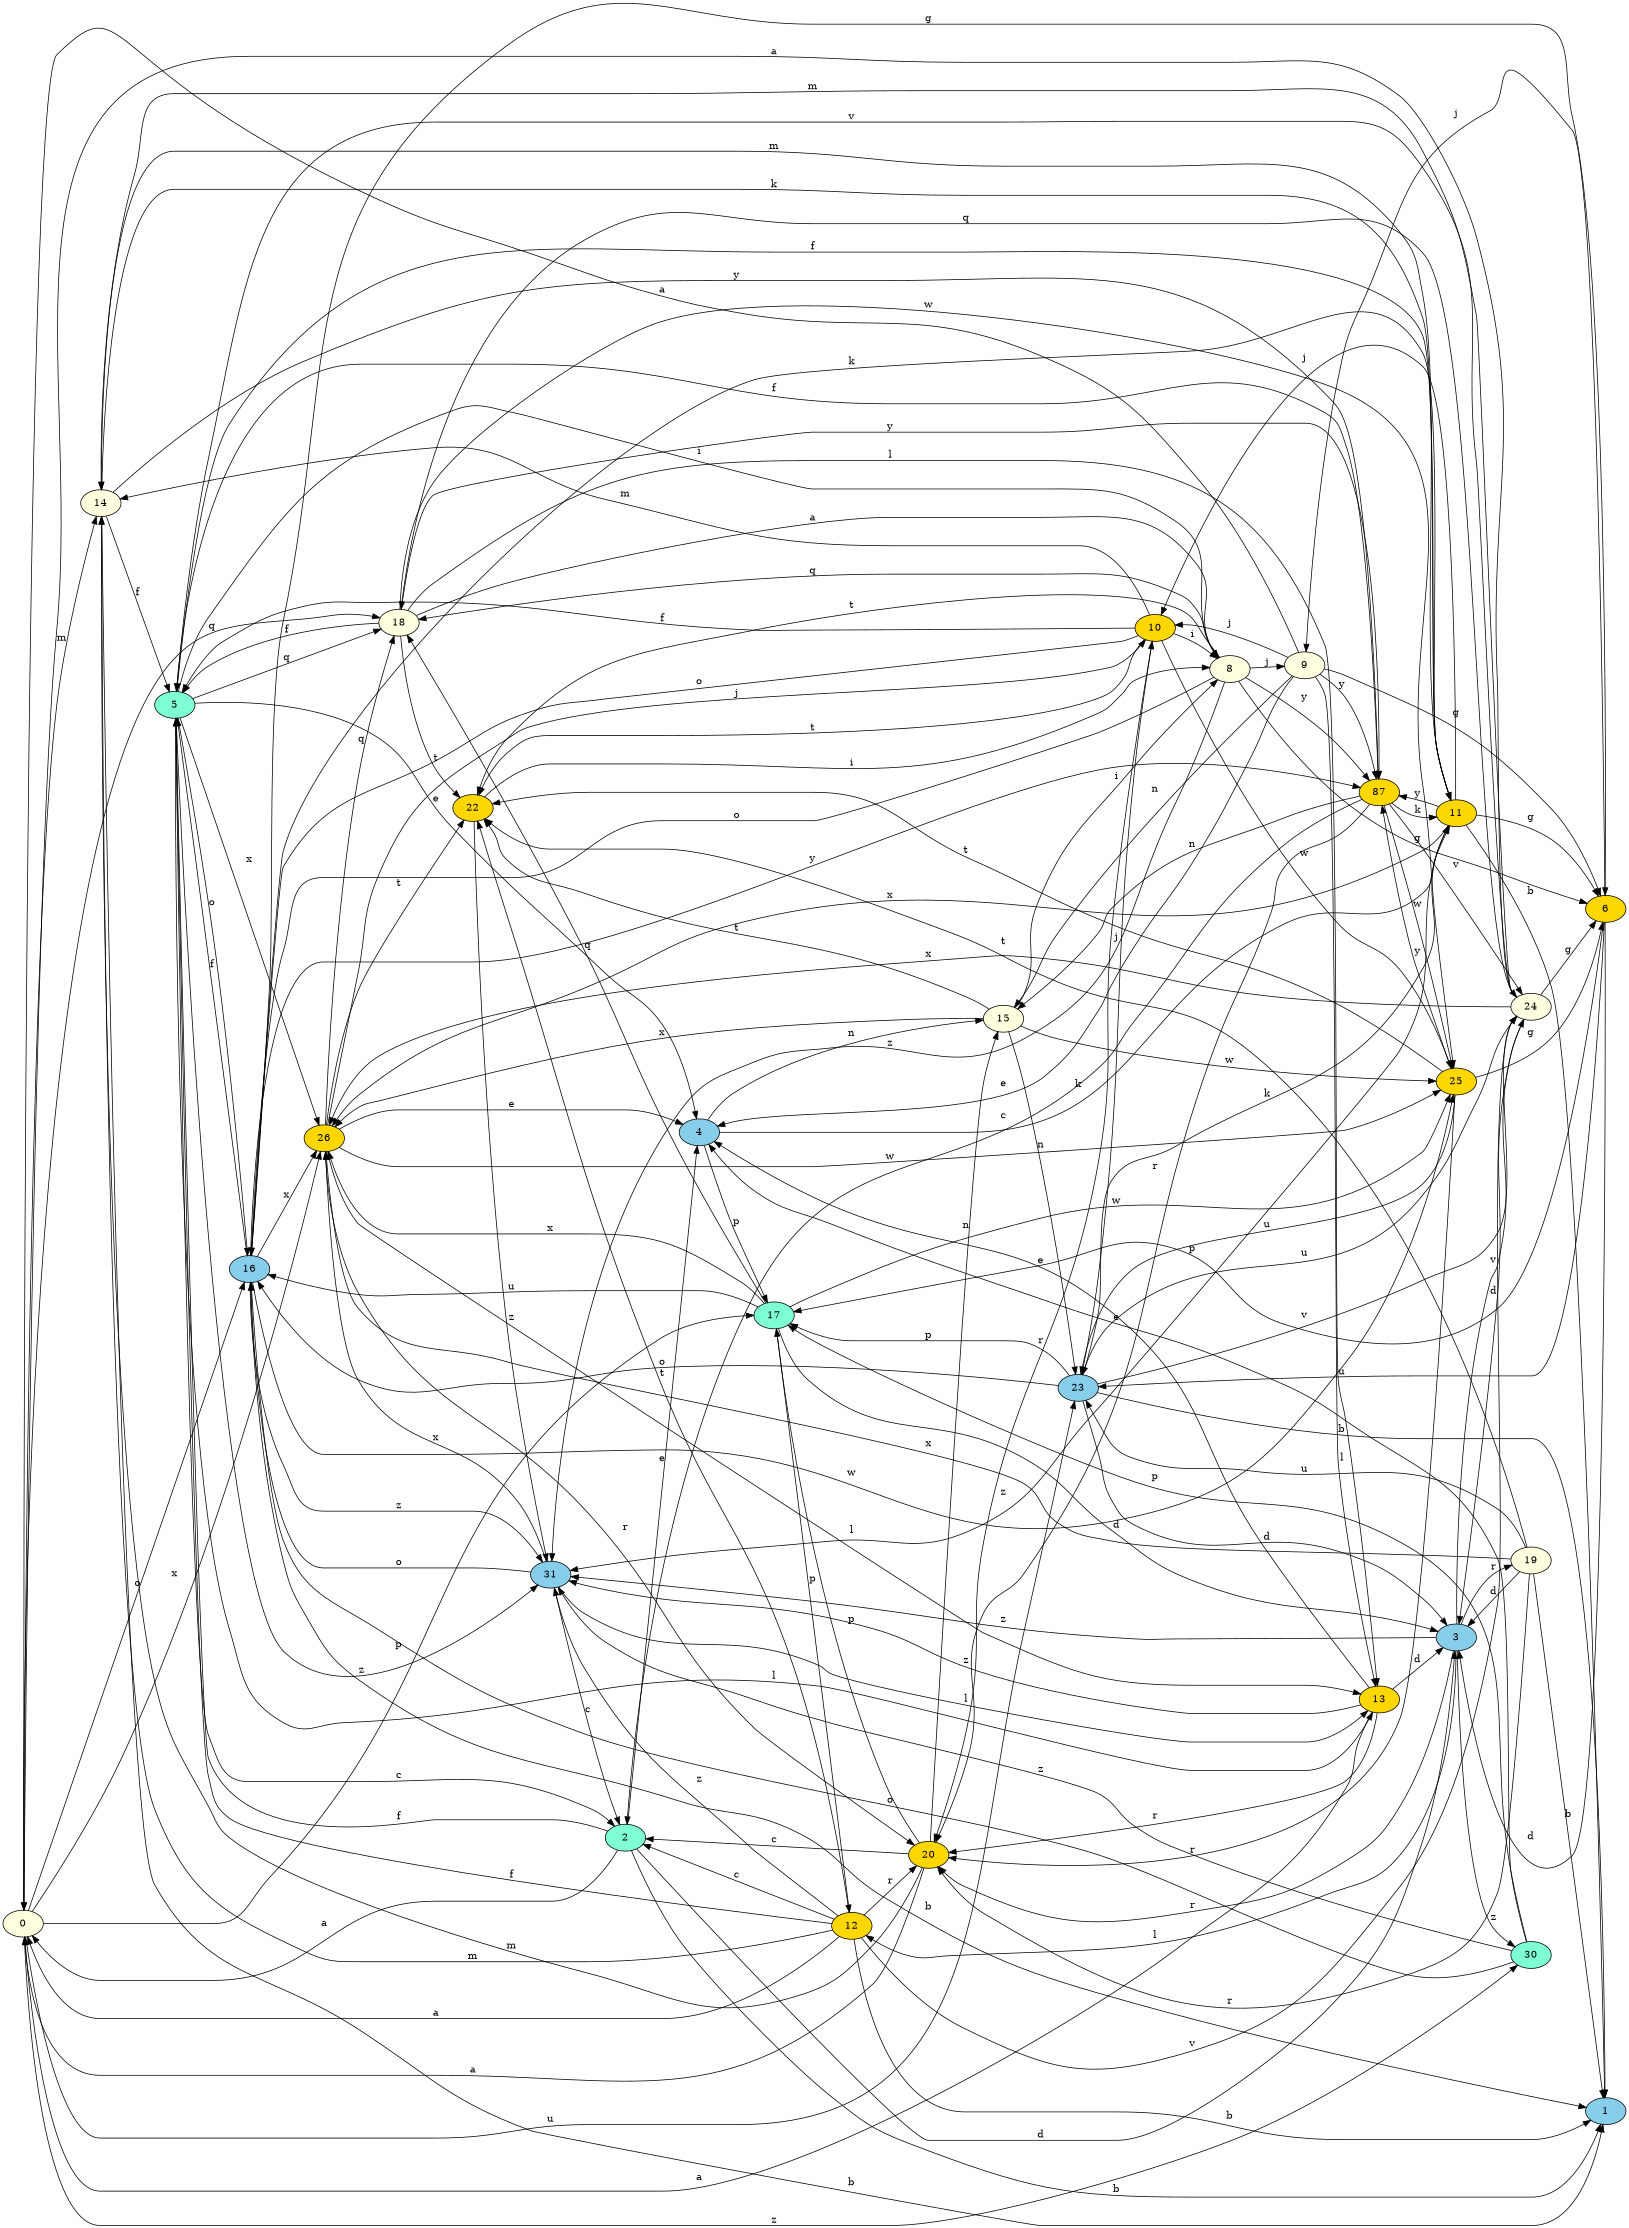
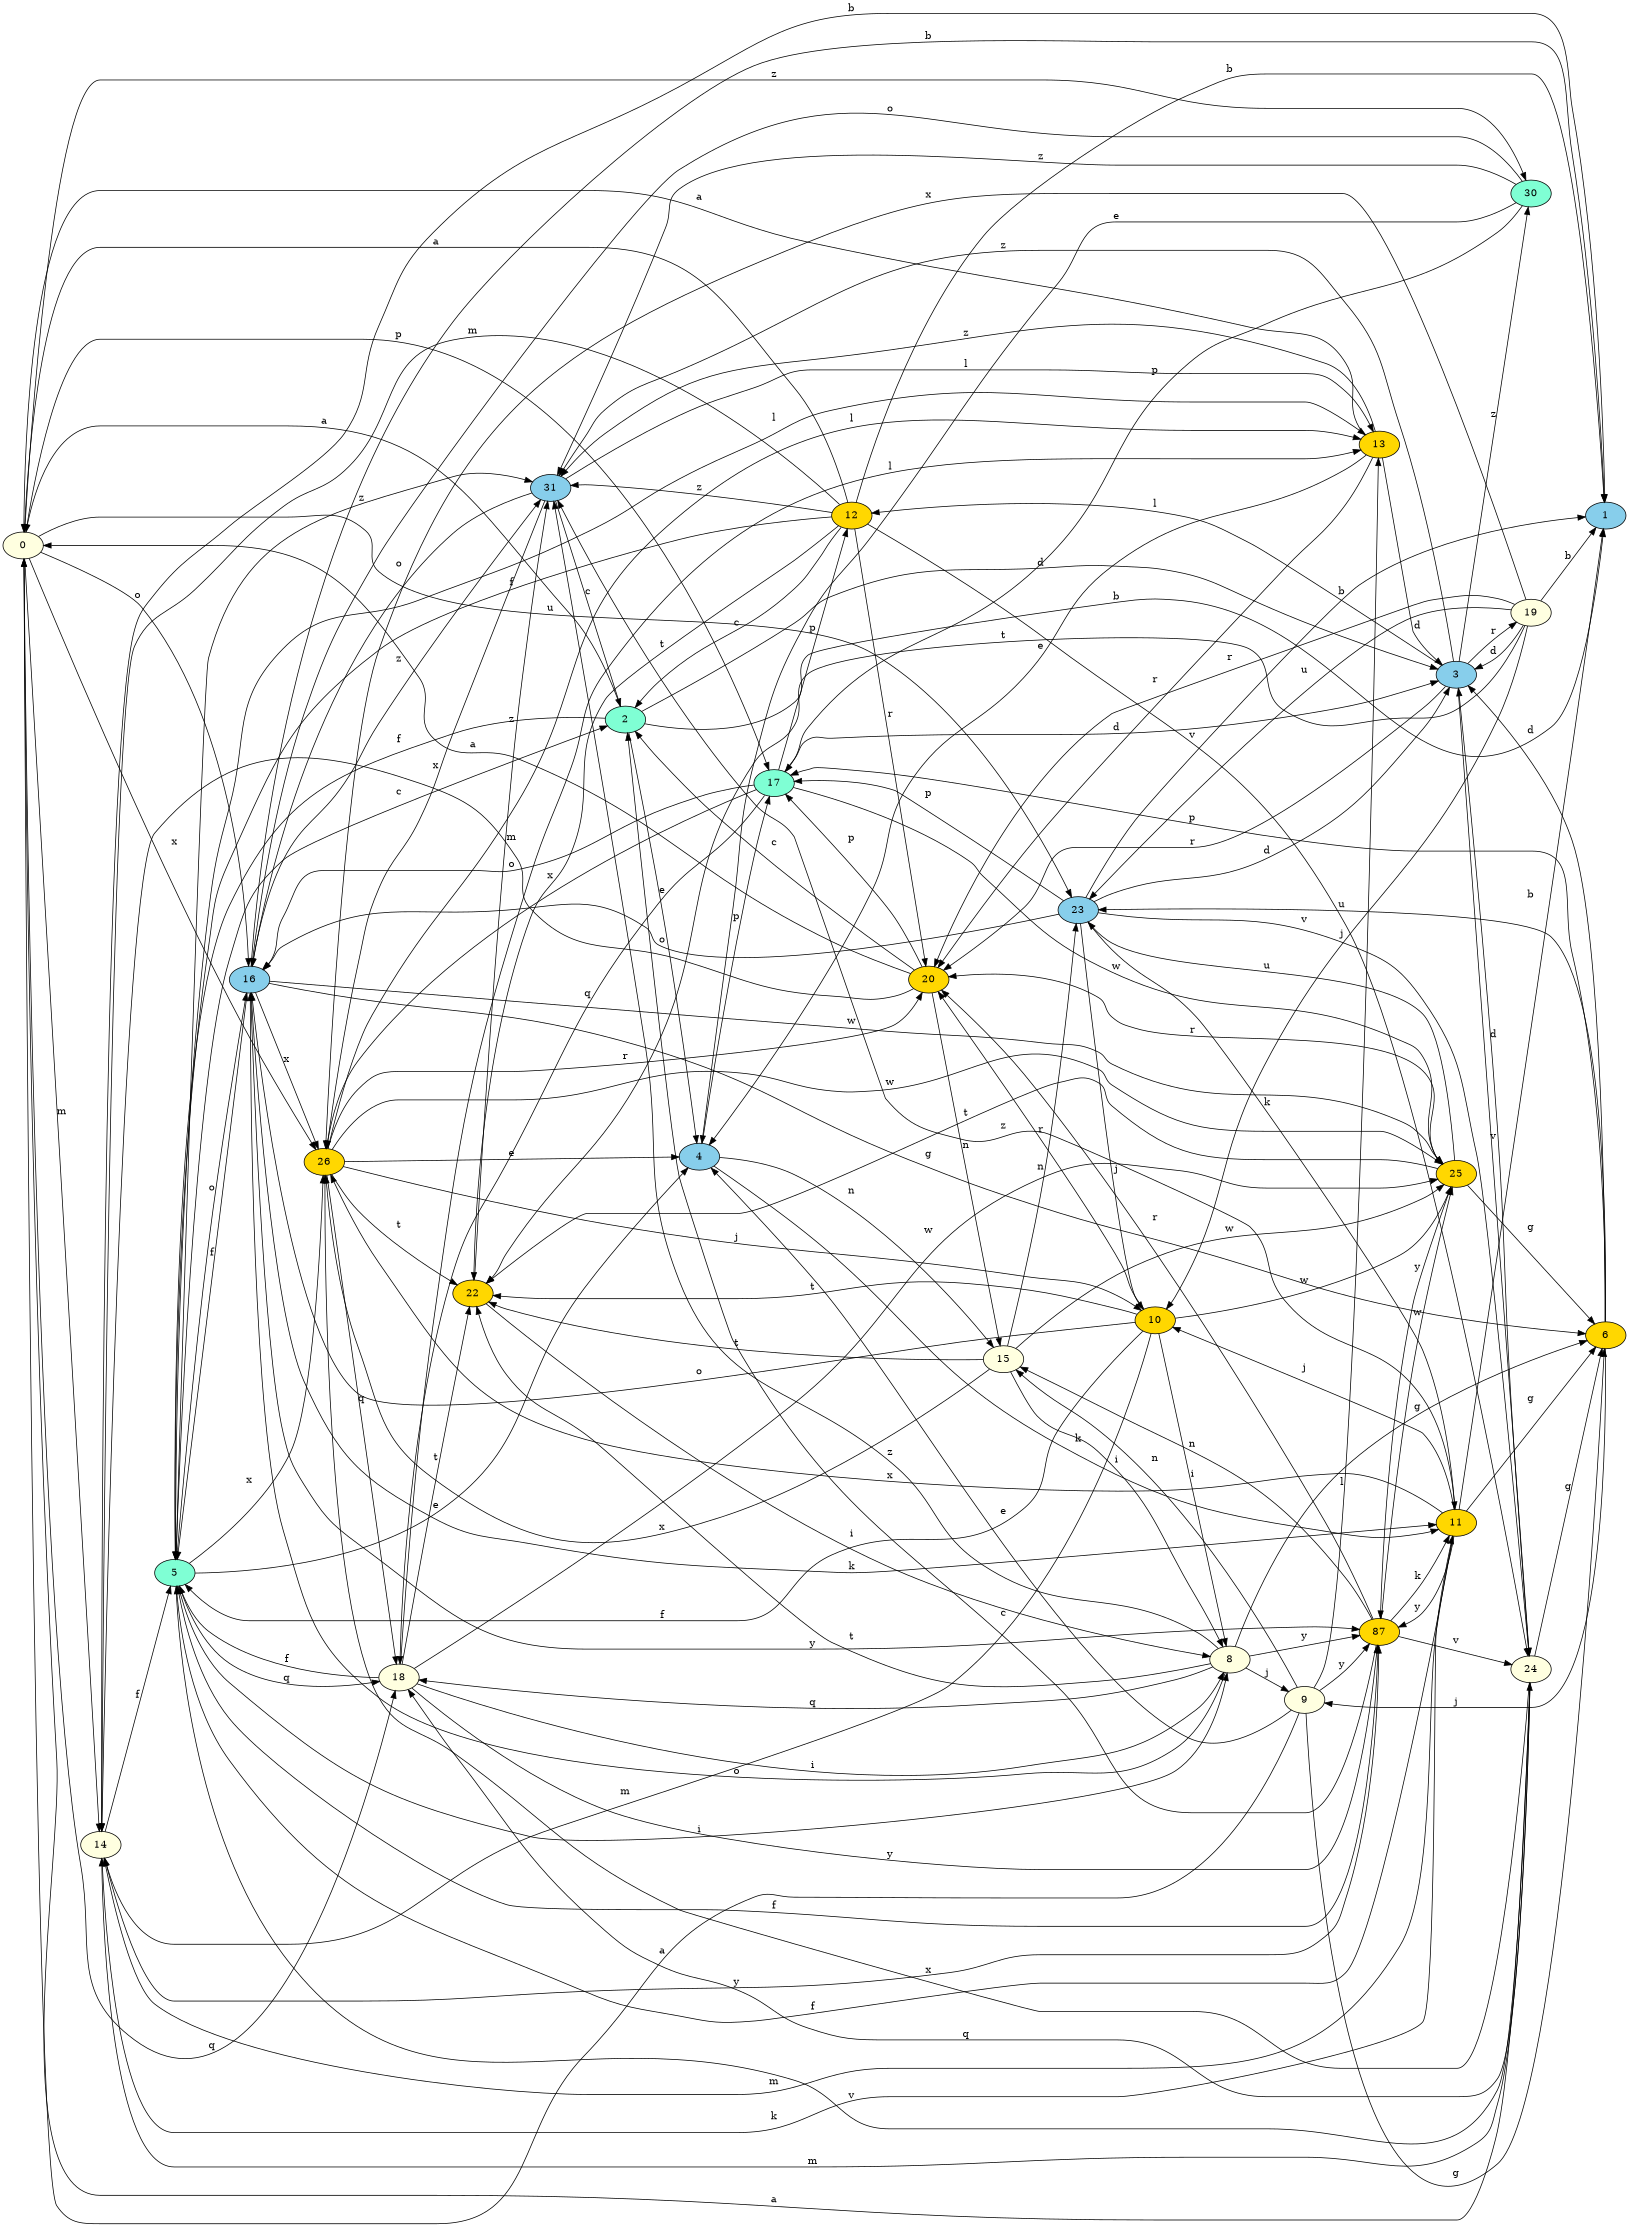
edge "18" -> "8": label "a" -> "i"
edge "9" -> "10": now "19" -> "10"
edge "24" -> "23": removed, label "u"
edge "17" -> "16": label "u" -> "o"
